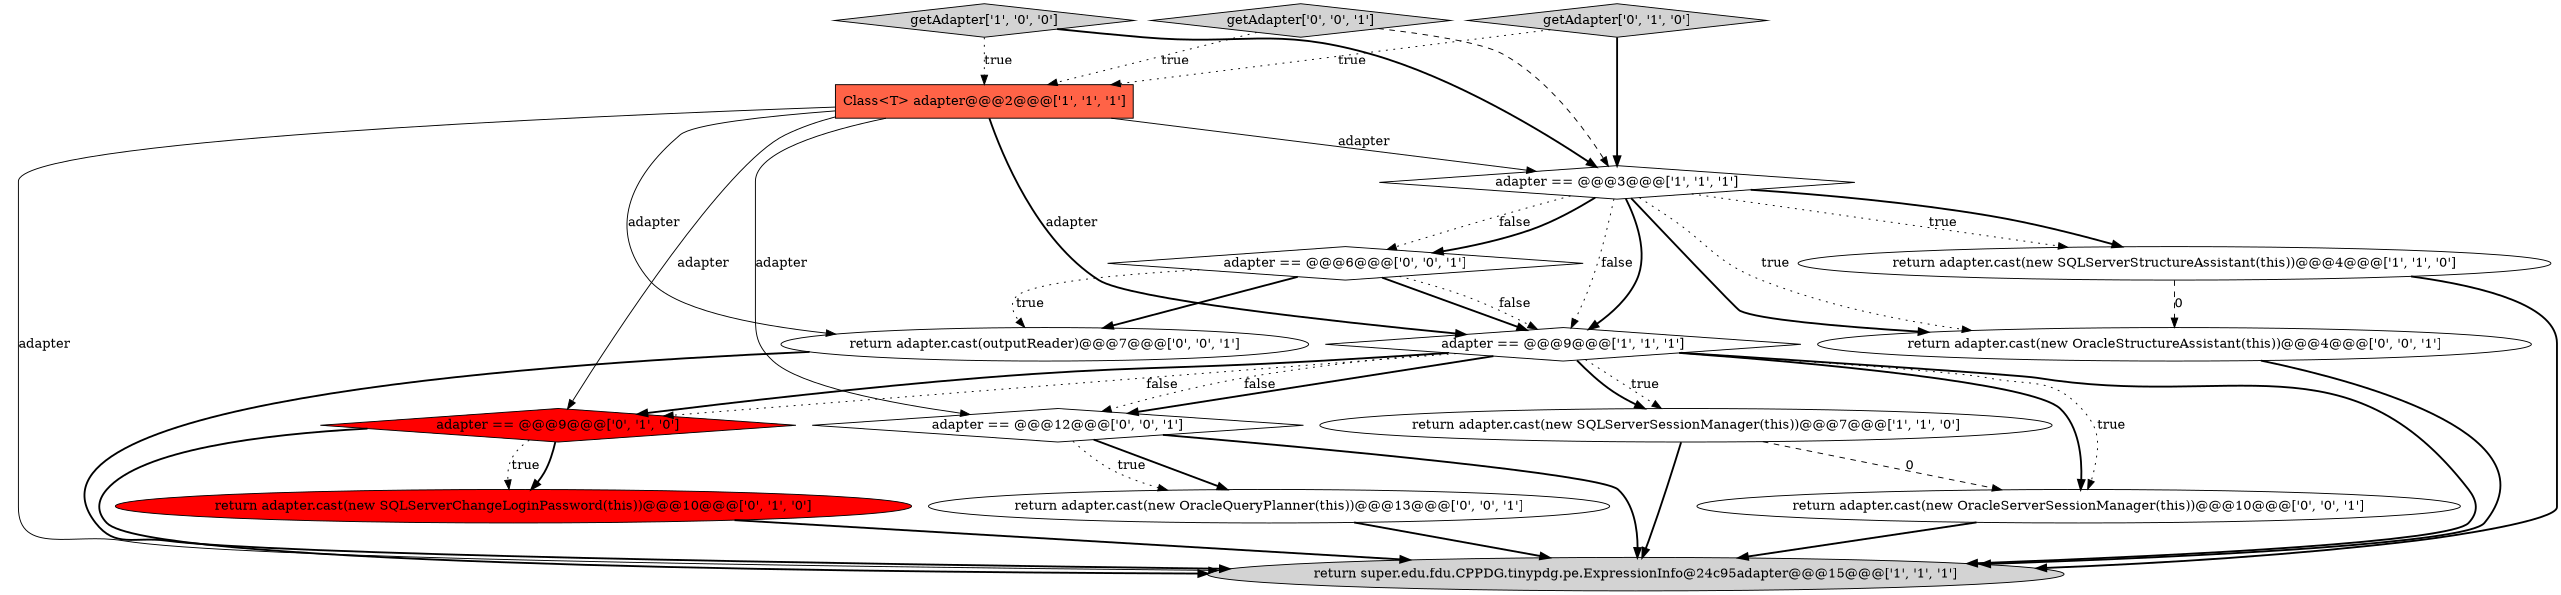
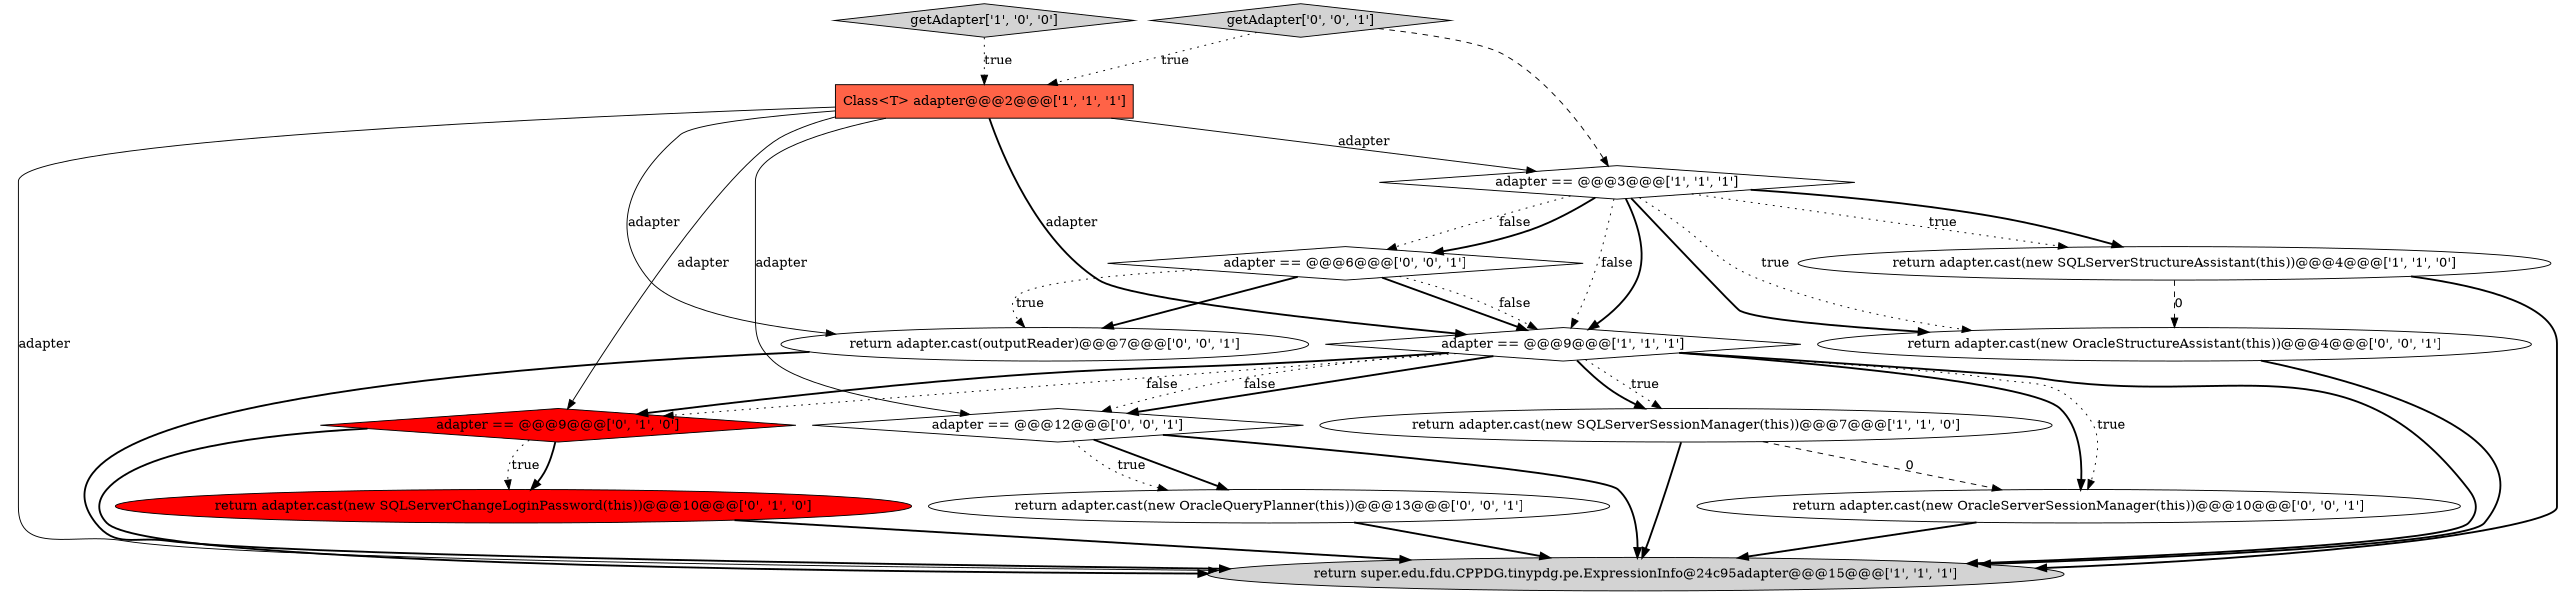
node "getAdapter['0', '1', '0']": removed
edge "getAdapter['1', '0', '0']" -> "adapter == @@@3@@@['1', '1', '1']": removed
